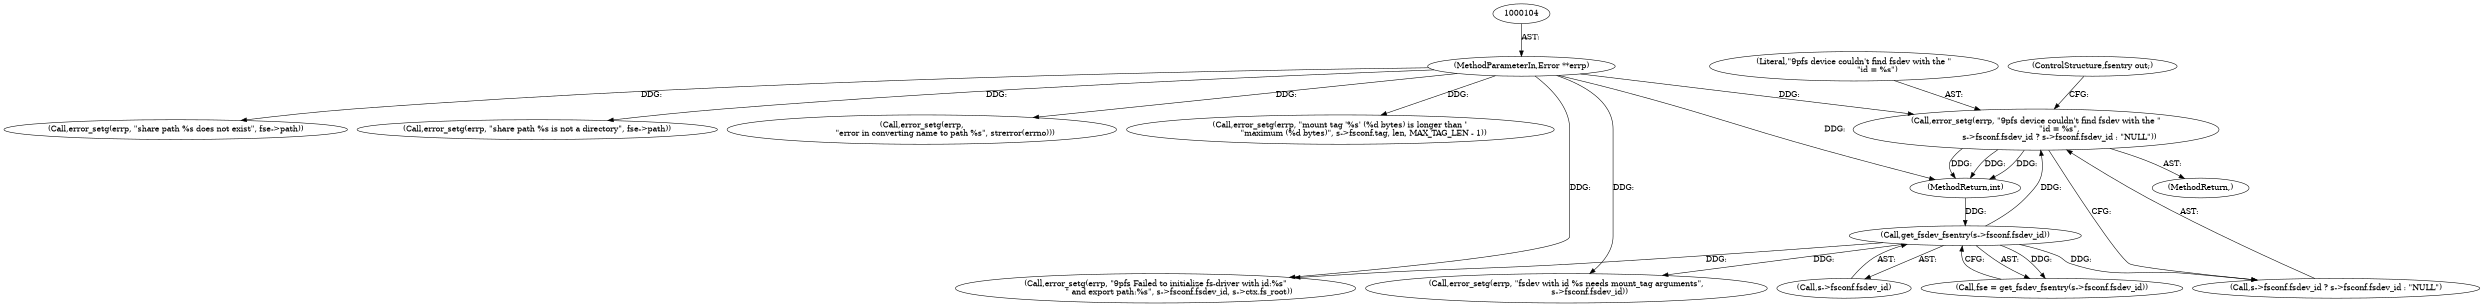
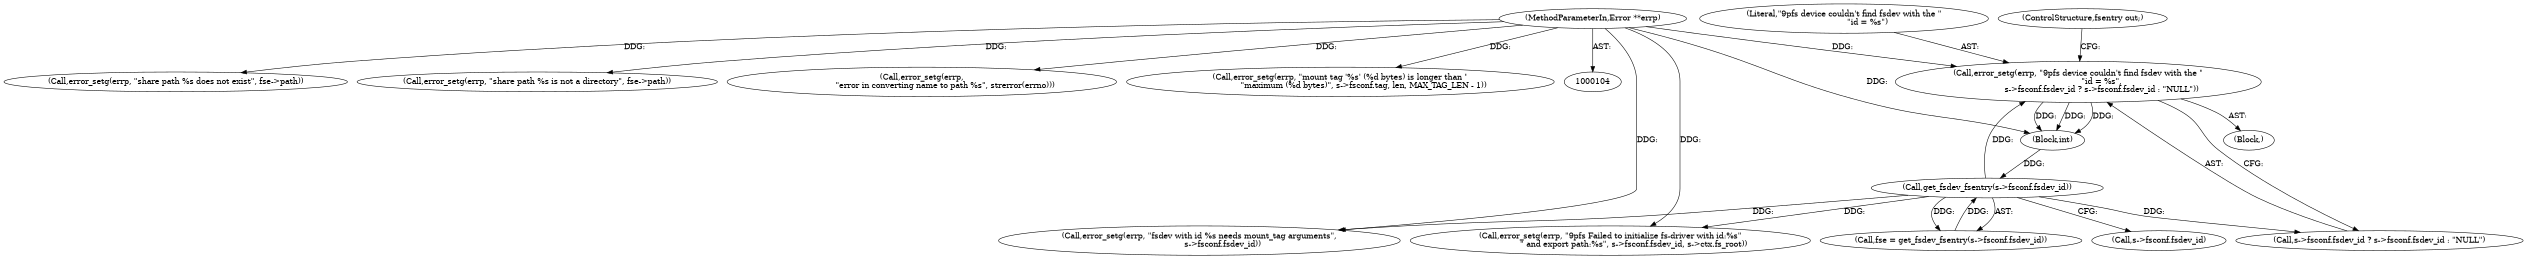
edge "1000104" -> "(MethodParameterIn,Error **errp)": reversed
node "(MethodReturn,int)": label "(MethodReturn,int)" -> "(Block,int)"
node "(MethodReturn,)": label "(MethodReturn,)" -> "(Block,)"
edge "(Call,s->fsconf.fsdev_id)" -> "(Call,get_fsdev_fsentry(s->fsconf.fsdev_id))": removed, label "AST:"
edge "(Call,get_fsdev_fsentry(s->fsconf.fsdev_id))" -> "(Call,s->fsconf.fsdev_id)": label "AST: " -> "CFG: "
edge "(Call,fse = get_fsdev_fsentry(s->fsconf.fsdev_id))" -> "(Call,get_fsdev_fsentry(s->fsconf.fsdev_id))": label "CFG: " -> "DDG: "
